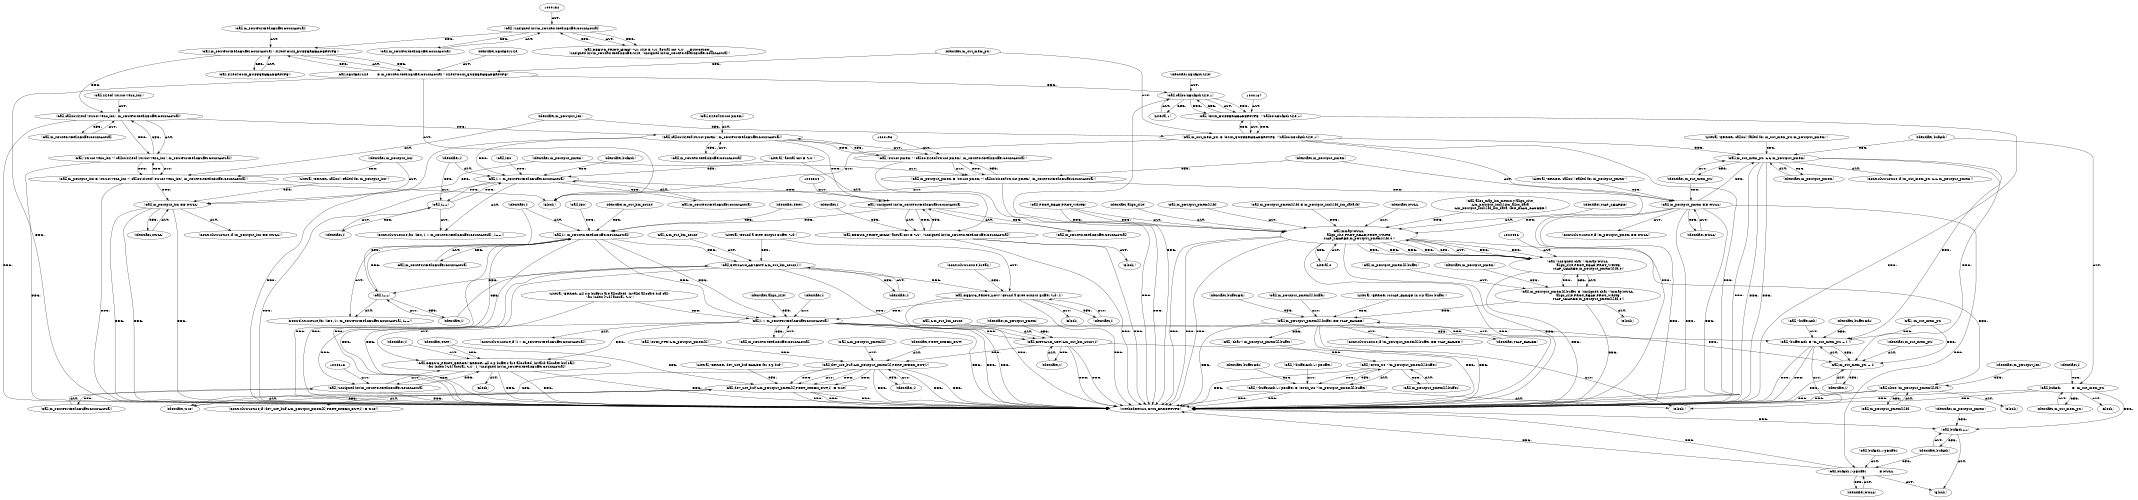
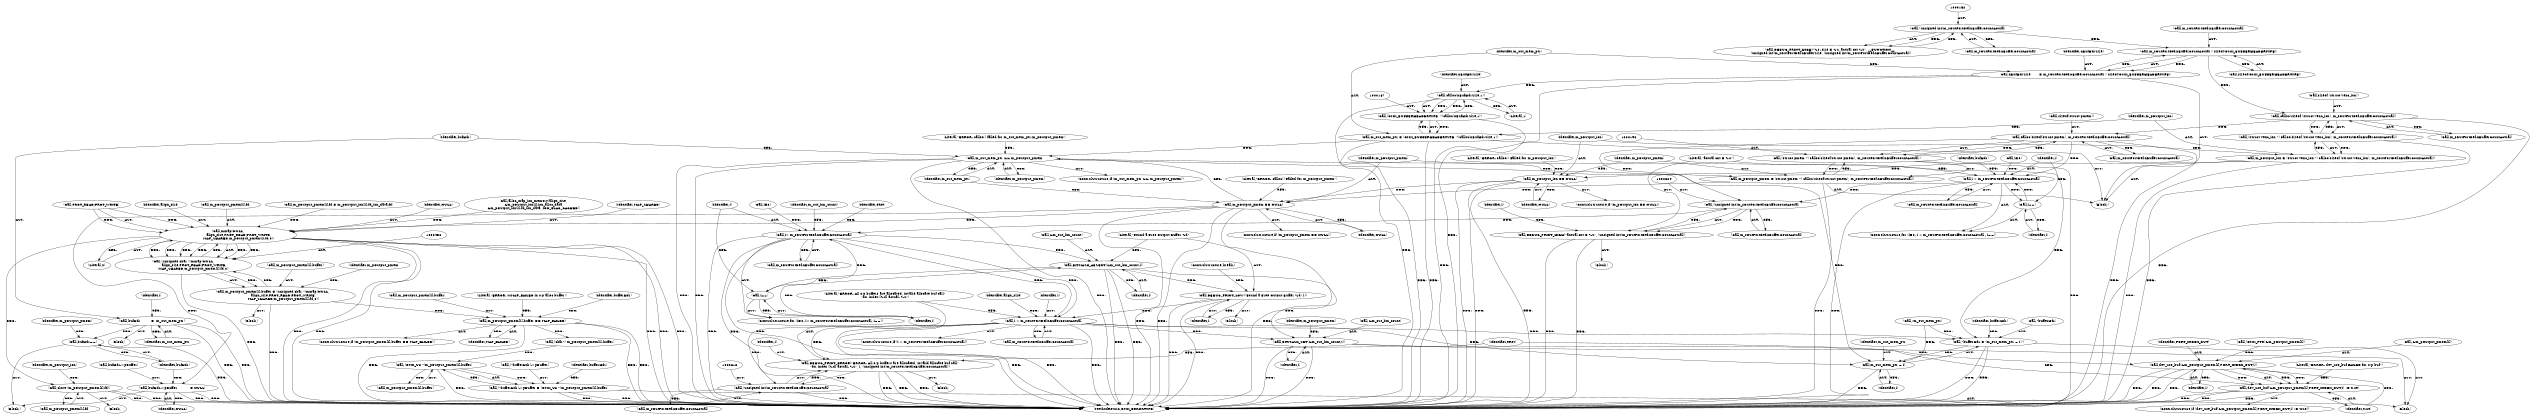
edge "(Call,m_pOutput_ion == NULL)" -> "(Call,m_pOutput_pmem == NULL)": added, label "DDG:"
edge "(Call,dev_use_buf(&m_pOutput_pmem[i],PORT_INDEX_OUT,i))" -> "(Identifier,true)": reversed
edge "(MethodReturn,OMX_ERRORTYPE)" -> "(Call,bufHdr++)": reversed
